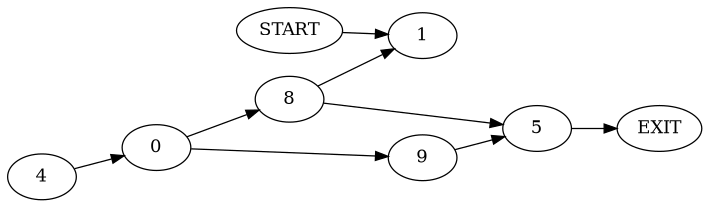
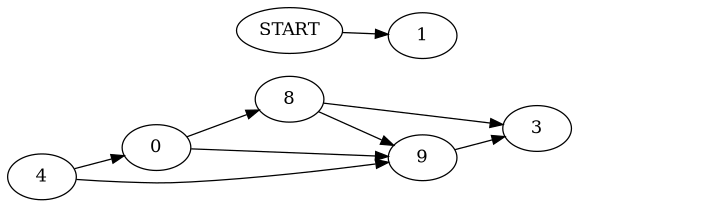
edge "8" -> "1": now "8" -> "9"
node "5": label "5" -> "3"
node "EXIT": removed
edge "4" -> "9": added
